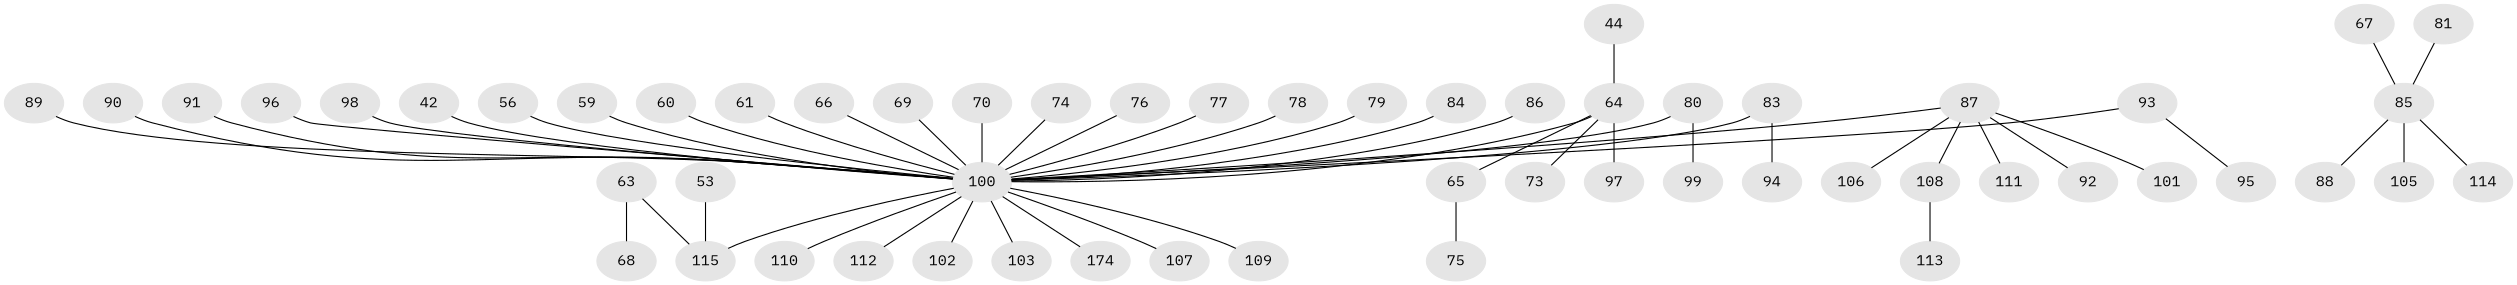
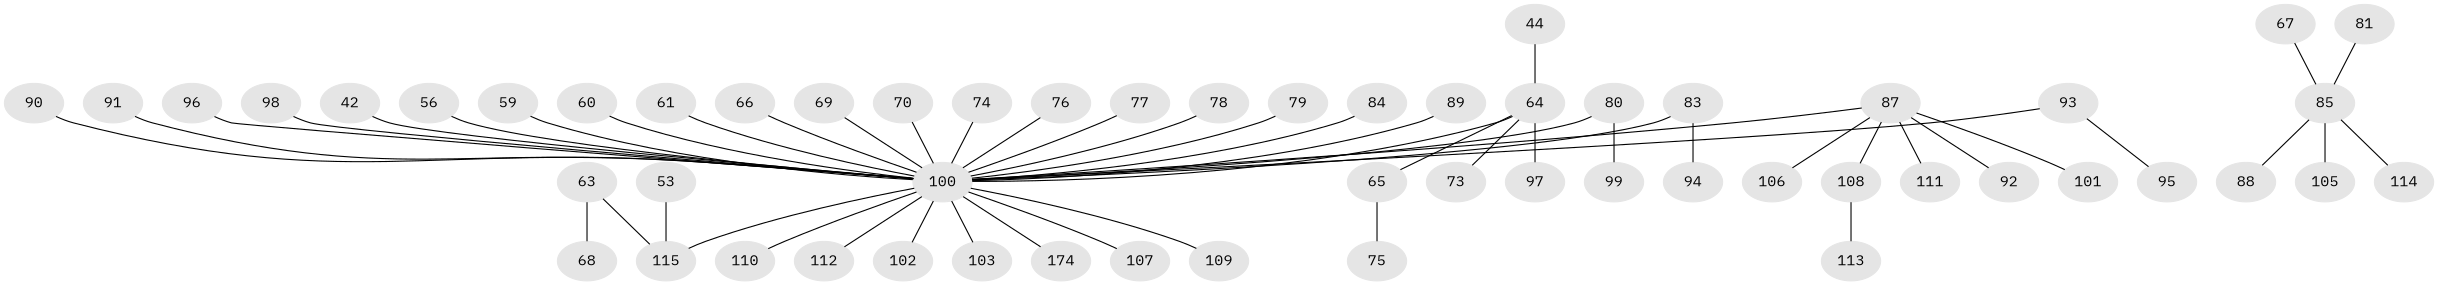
node "86": removed
